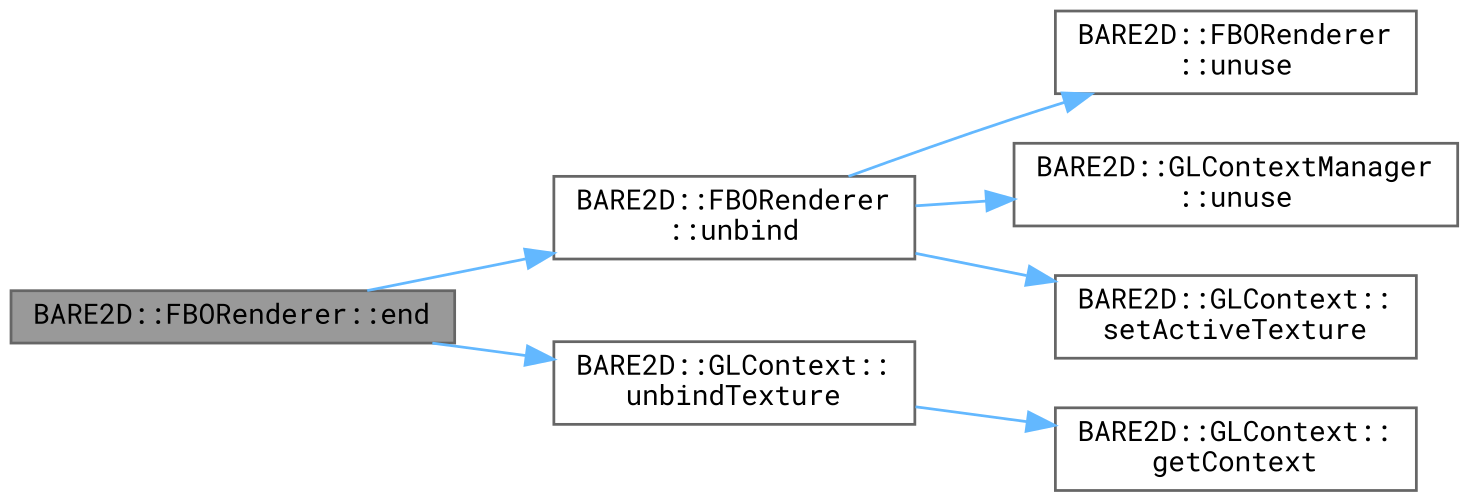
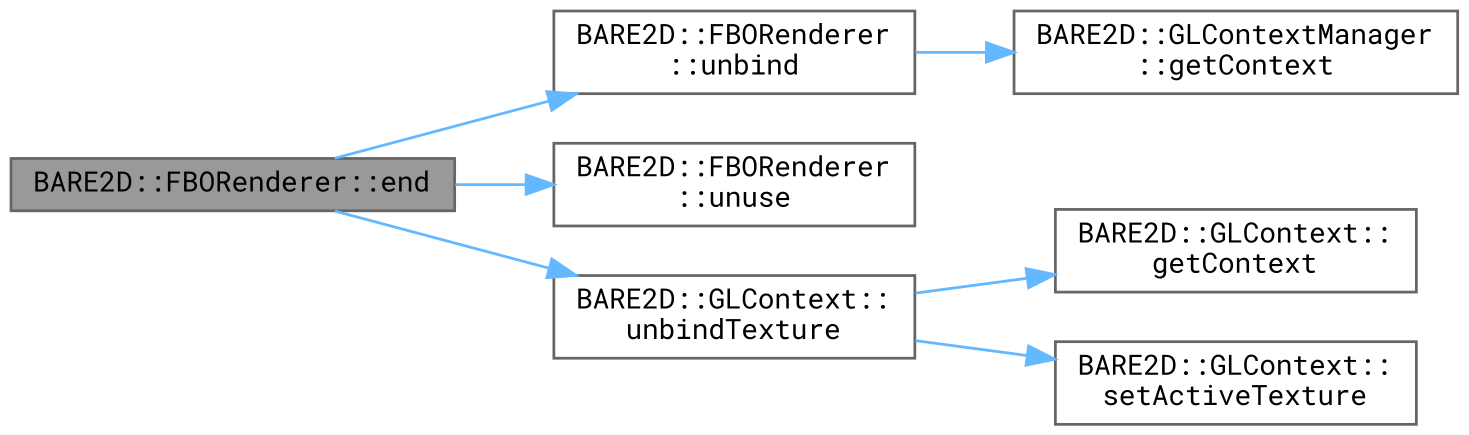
edge "BARE2D::FBORenderer ::unbind" -> "BARE2D::FBORenderer ::unuse": now "BARE2D::FBORenderer::end" -> "BARE2D::FBORenderer ::unuse"
node "BARE2D::GLContextManager ::unuse": label "BARE2D::GLContextManager ::unuse" -> "BARE2D::GLContextManager ::getContext"
edge "BARE2D::FBORenderer ::unbind" -> "BARE2D::GLContext:: setActiveTexture": now "BARE2D::GLContext:: unbindTexture" -> "BARE2D::GLContext:: setActiveTexture"
